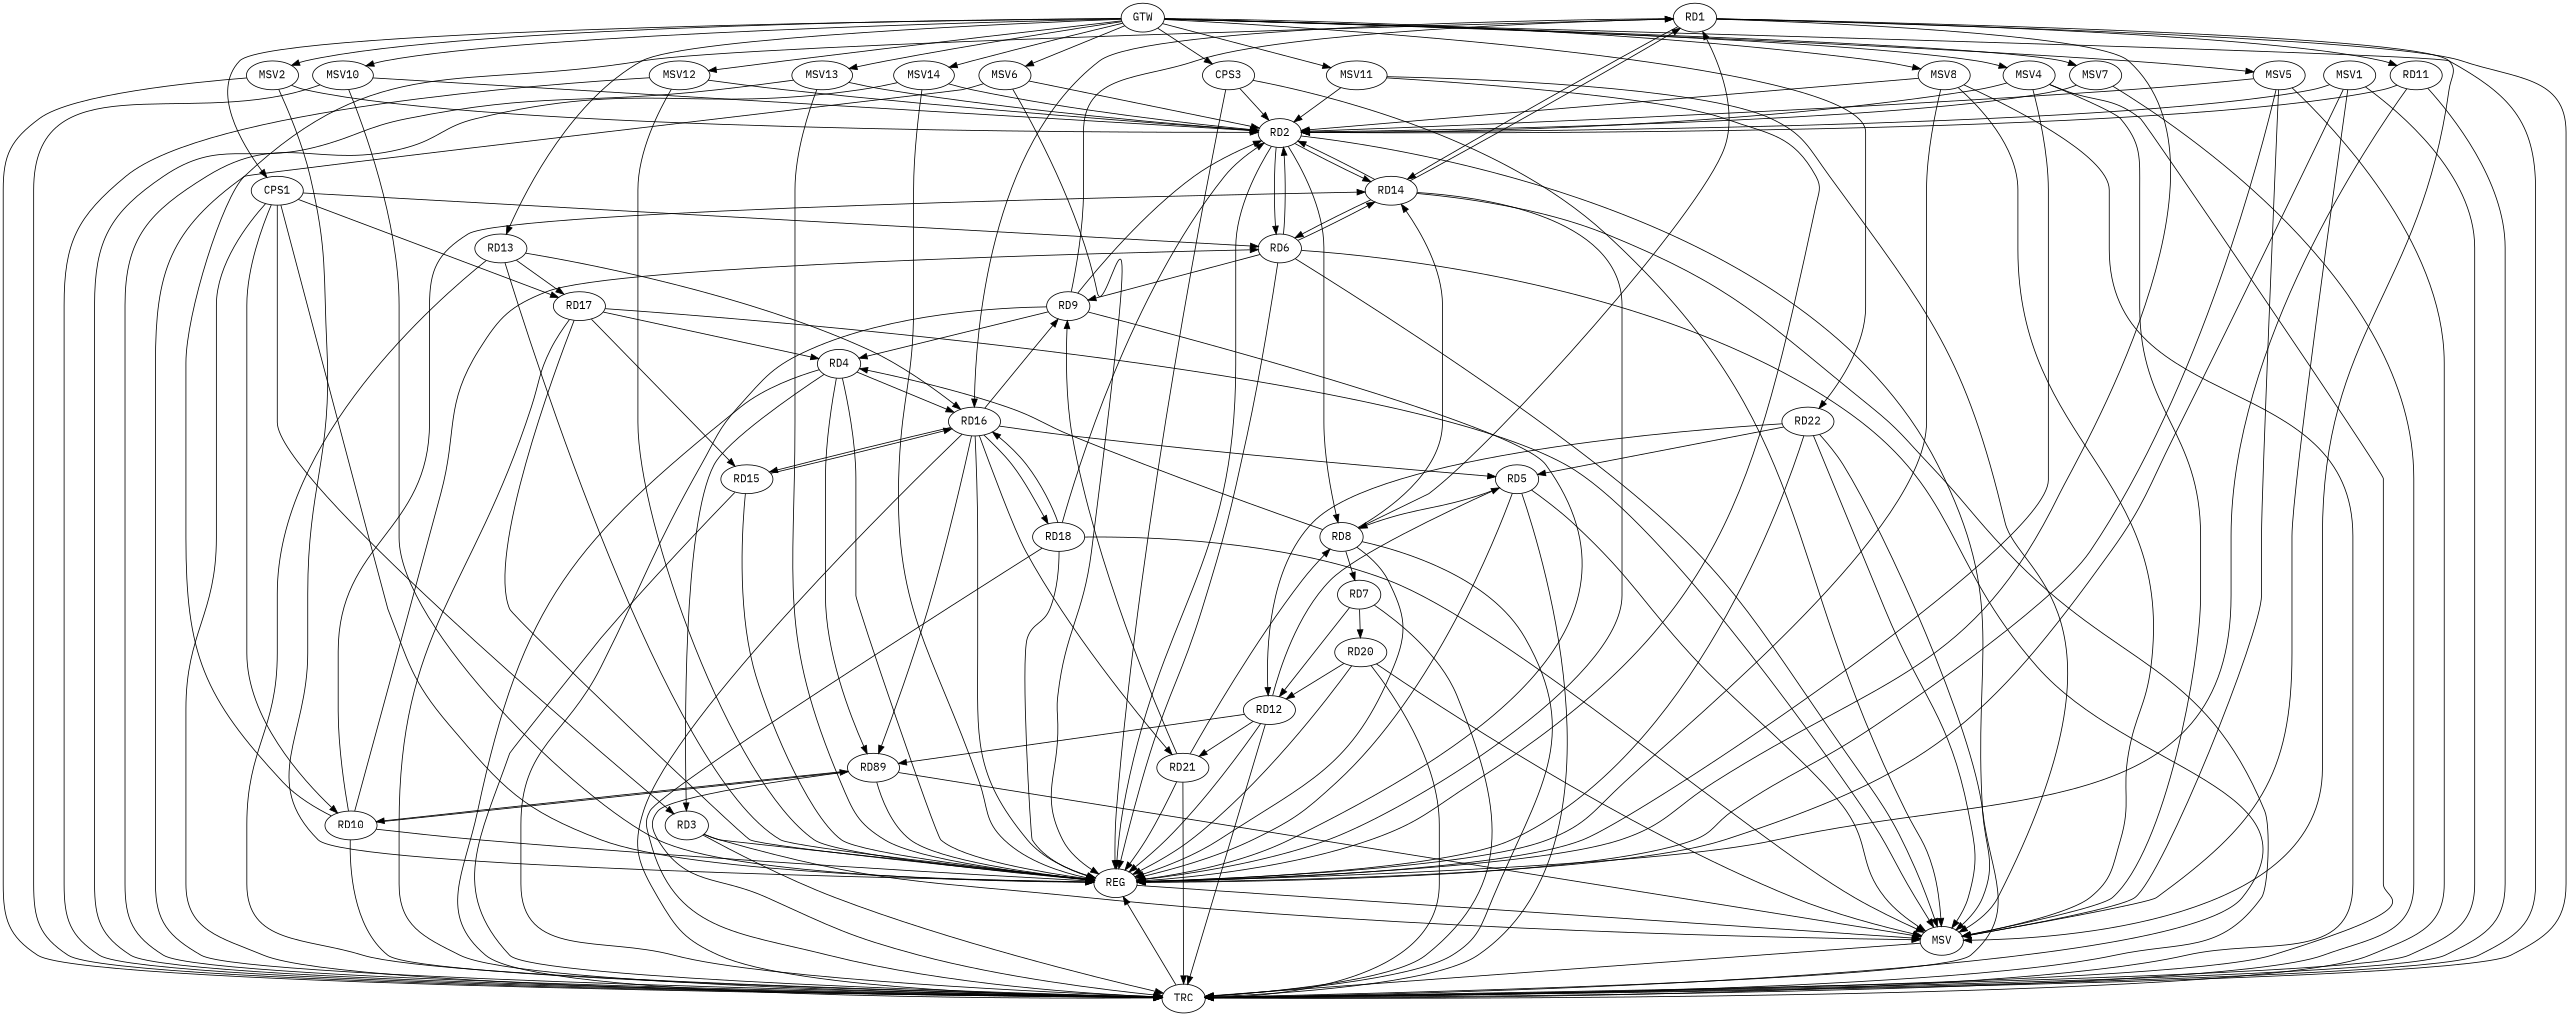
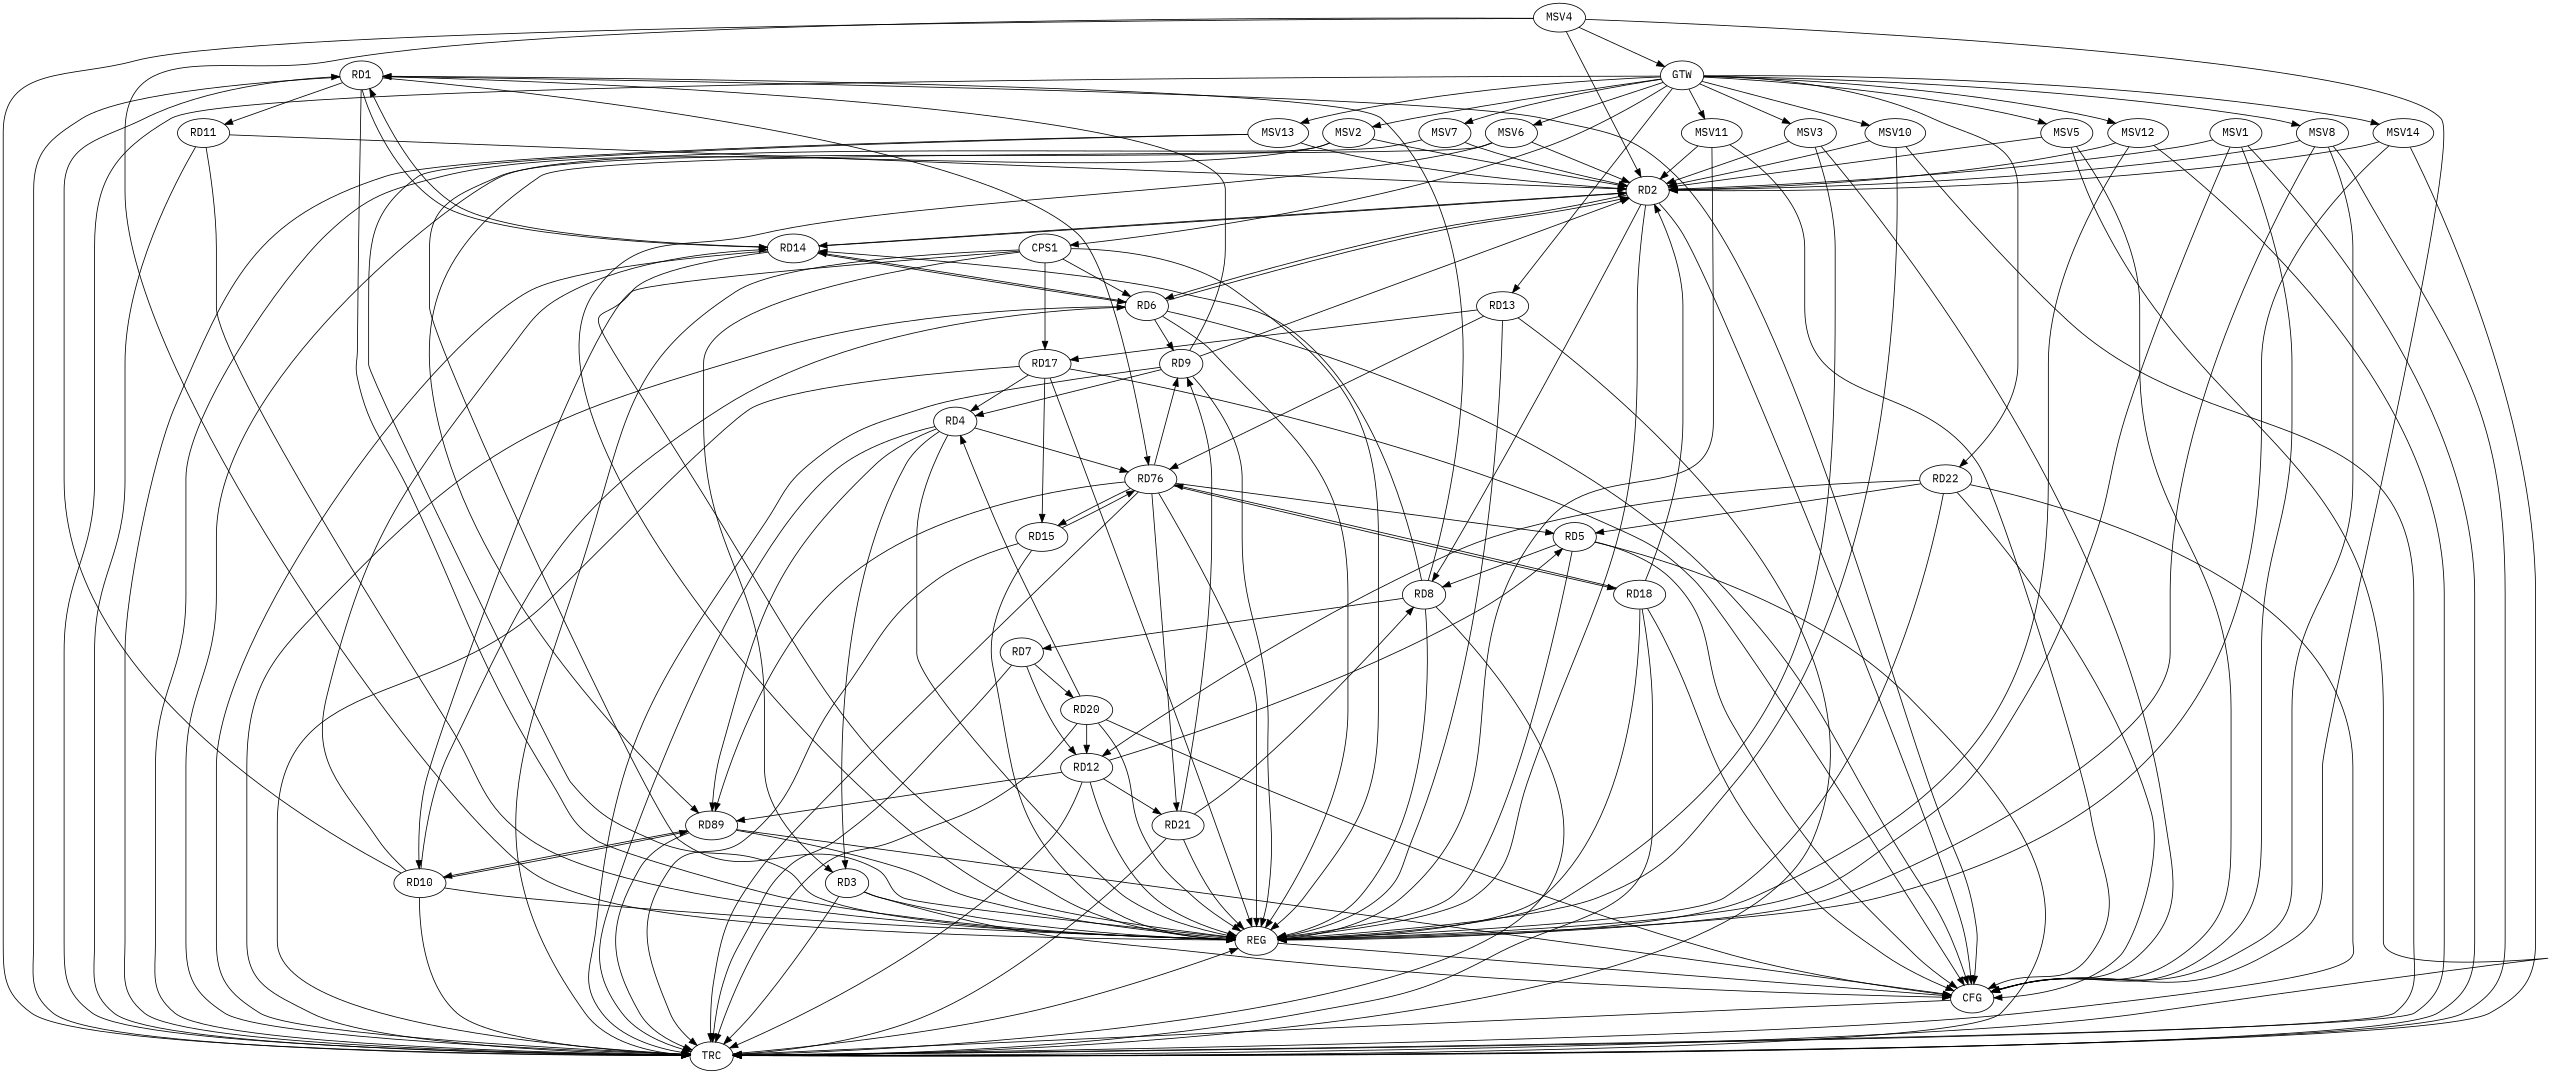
edge "GTW" -> "MSV4": reversed
node "CPS3": label "CPS3" -> "MSV3"
node "RD16": label "RD16" -> "RD76"
edge "RD8" -> "RD4": now "RD20" -> "RD4"
edge "MSV6" -> "TRC": now "MSV6" -> "RD89"
edge "MSV5" -> "REG": removed
node "MSV": label "MSV" -> "CFG"
